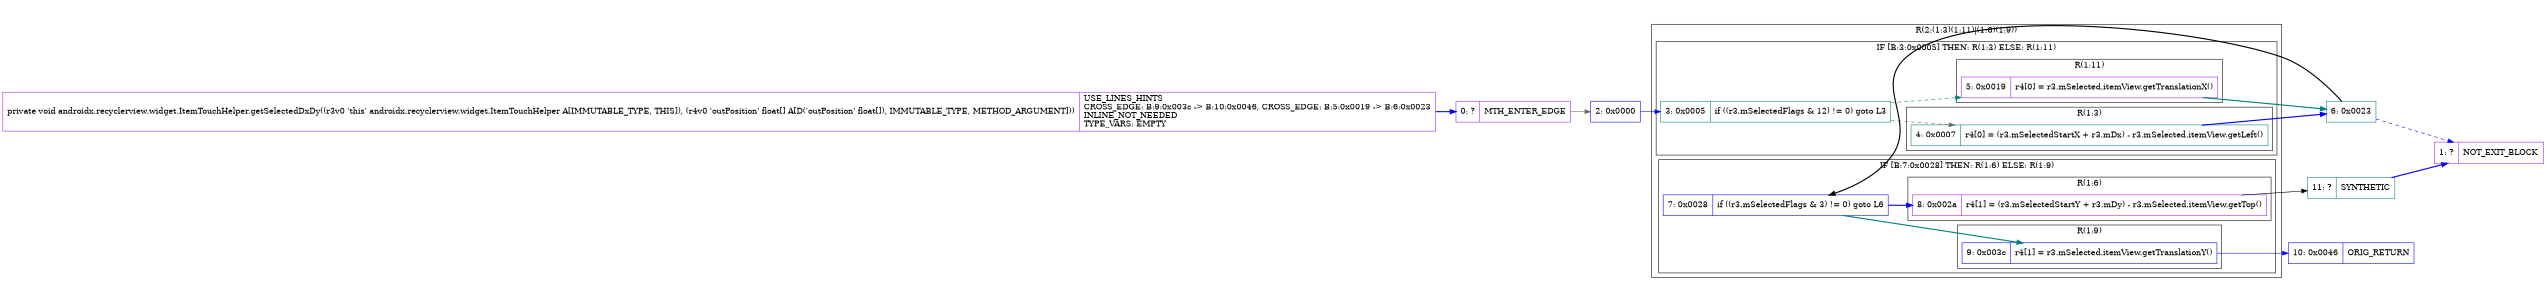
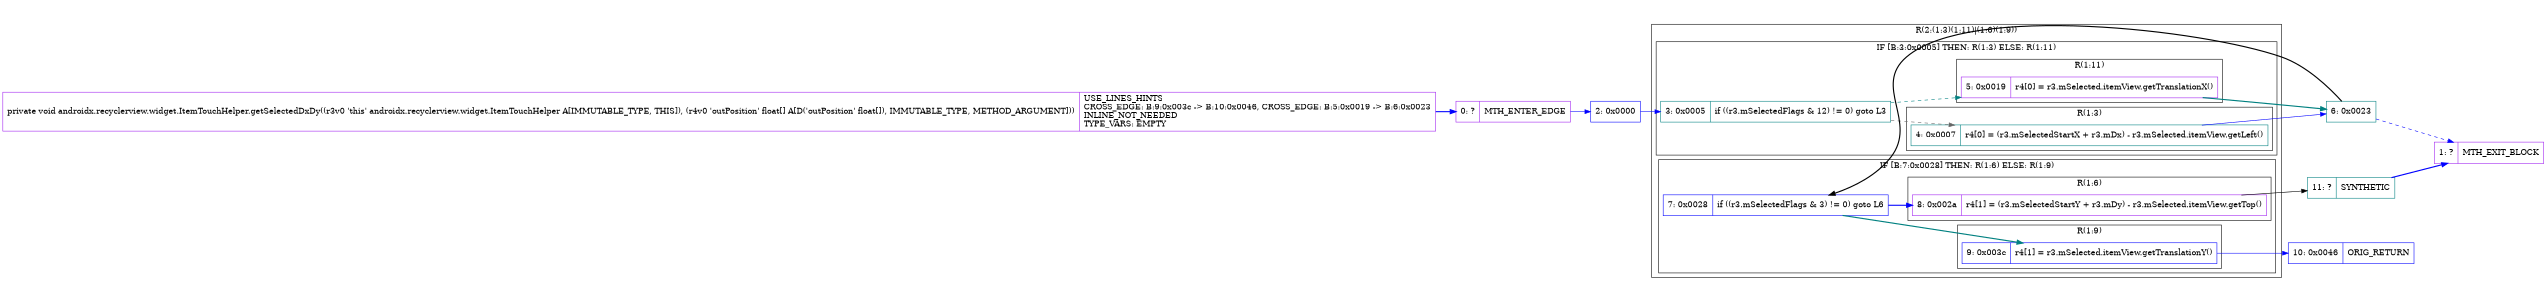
edge "0: ?" -> "2: 0x0000": color gray40 -> blue
edge "4: 0x0007" -> "6: 0x0023": style bold -> solid
node "1: ?": text "NOT_EXIT_BLOCK" -> "MTH_EXIT_BLOCK"
